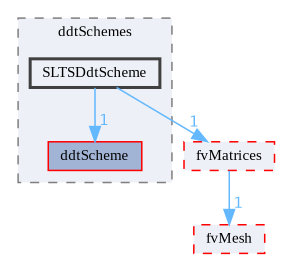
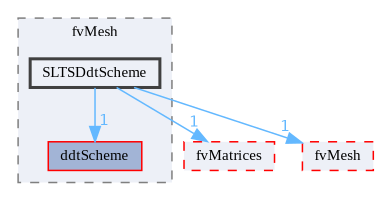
cluster "ddtSchemes": label "ddtSchemes" -> "fvMesh"
edge "fvMatrices" -> "fvMesh": now "SLTSDdtScheme" -> "fvMesh"
